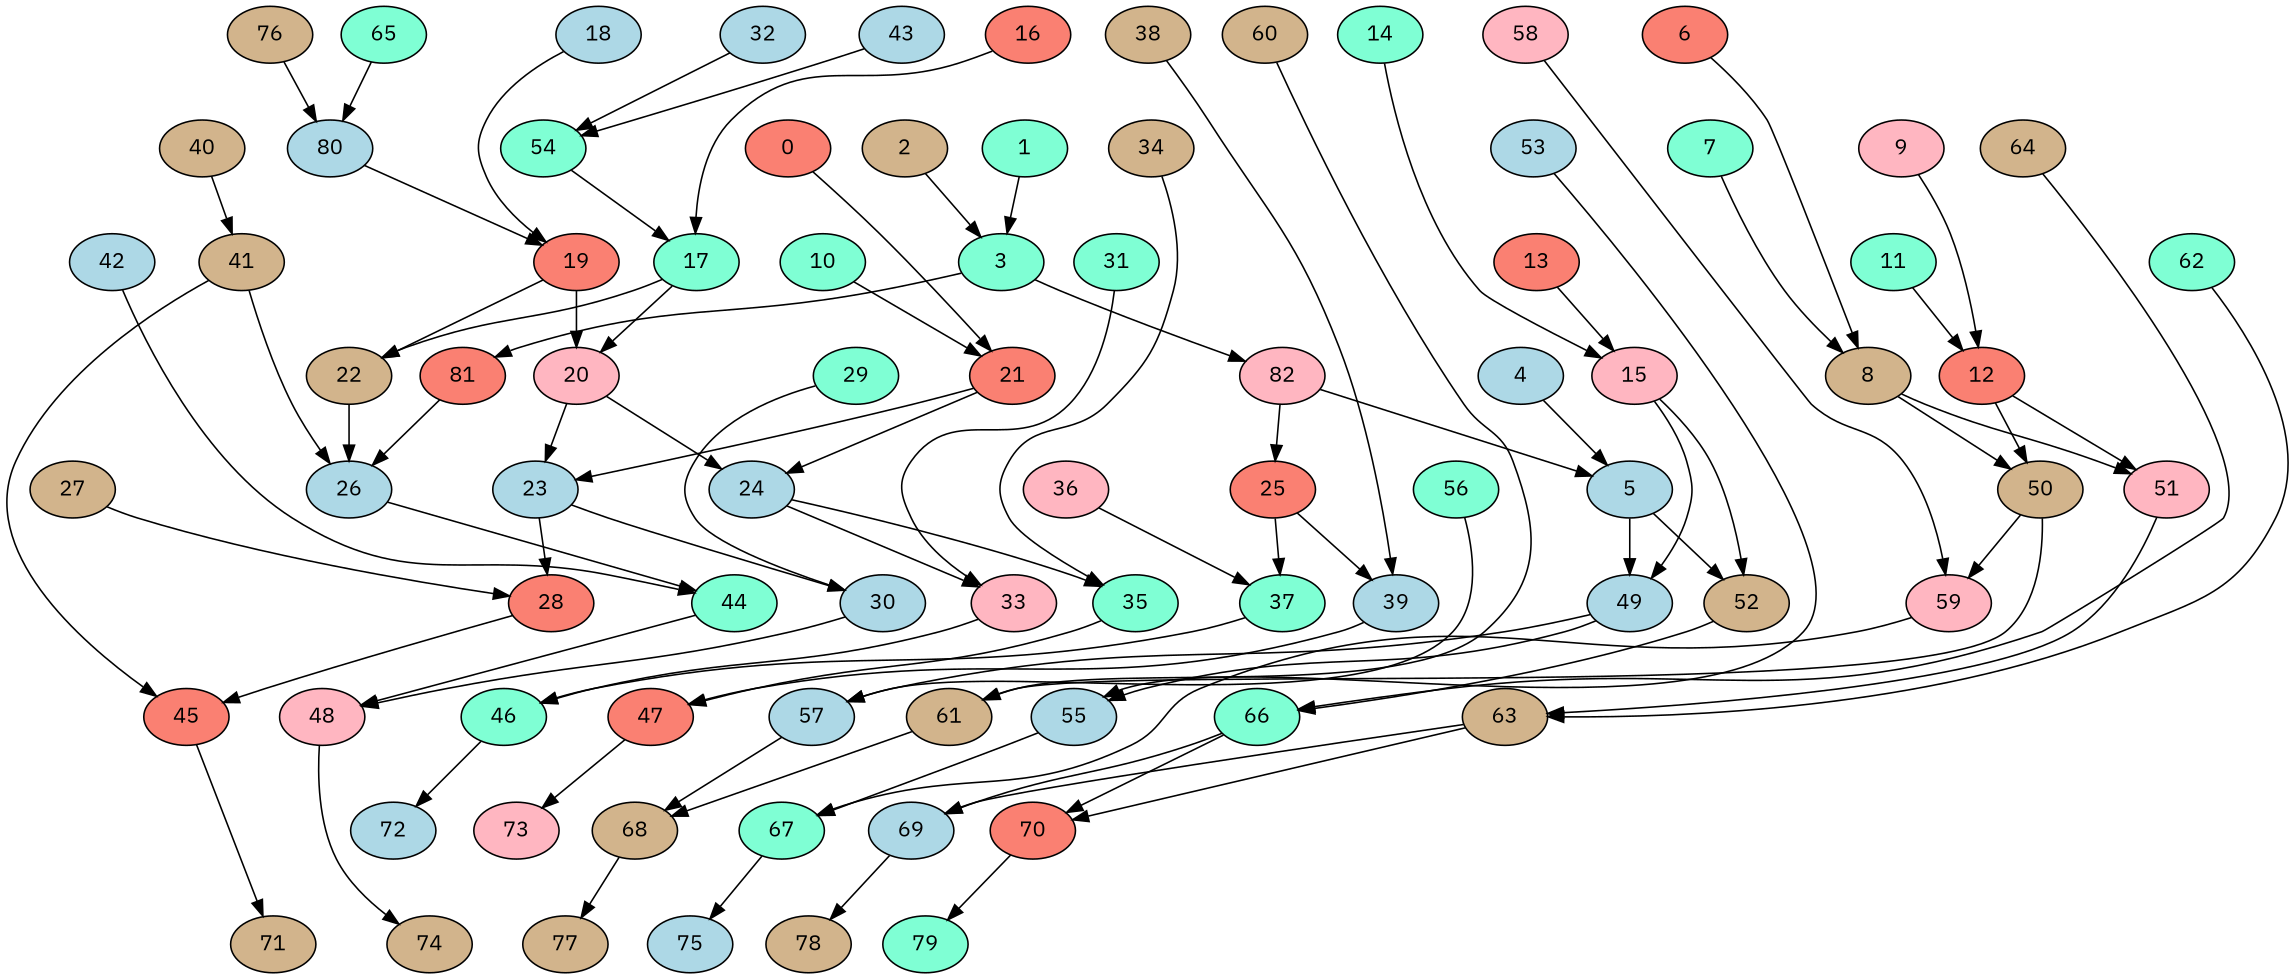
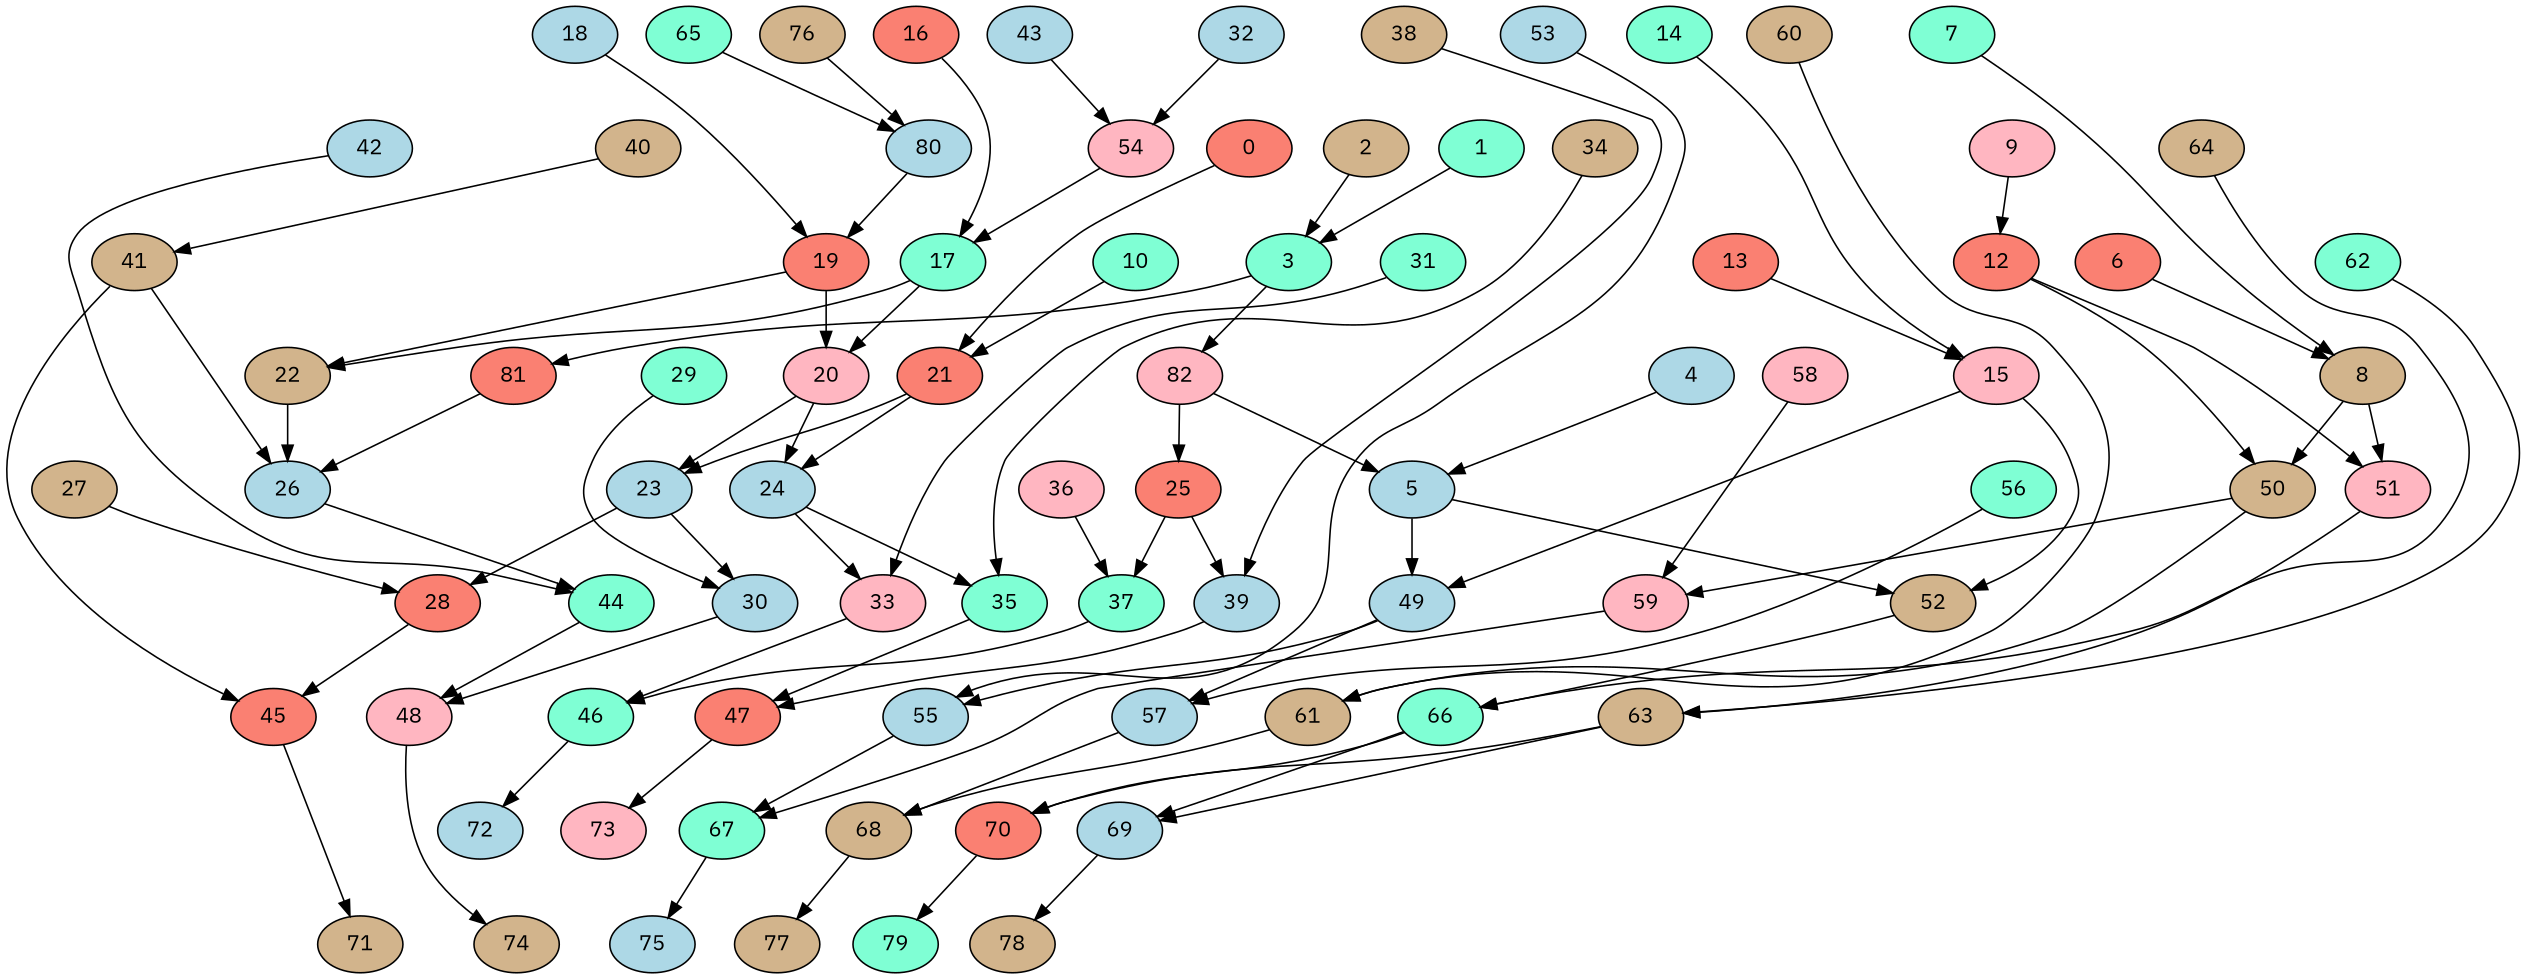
node "54": fillcolor aquamarine -> lightpink
node "11": removed
